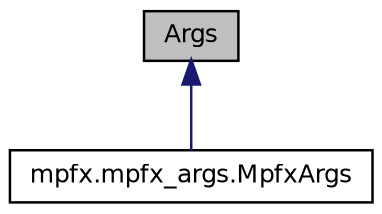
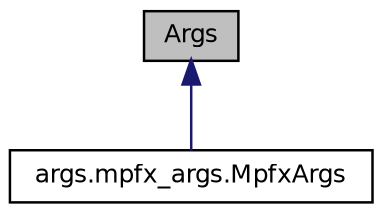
node "mpfx.mpfx_args.MpfxArgs": label "mpfx.mpfx_args.MpfxArgs" -> "args.mpfx_args.MpfxArgs"
